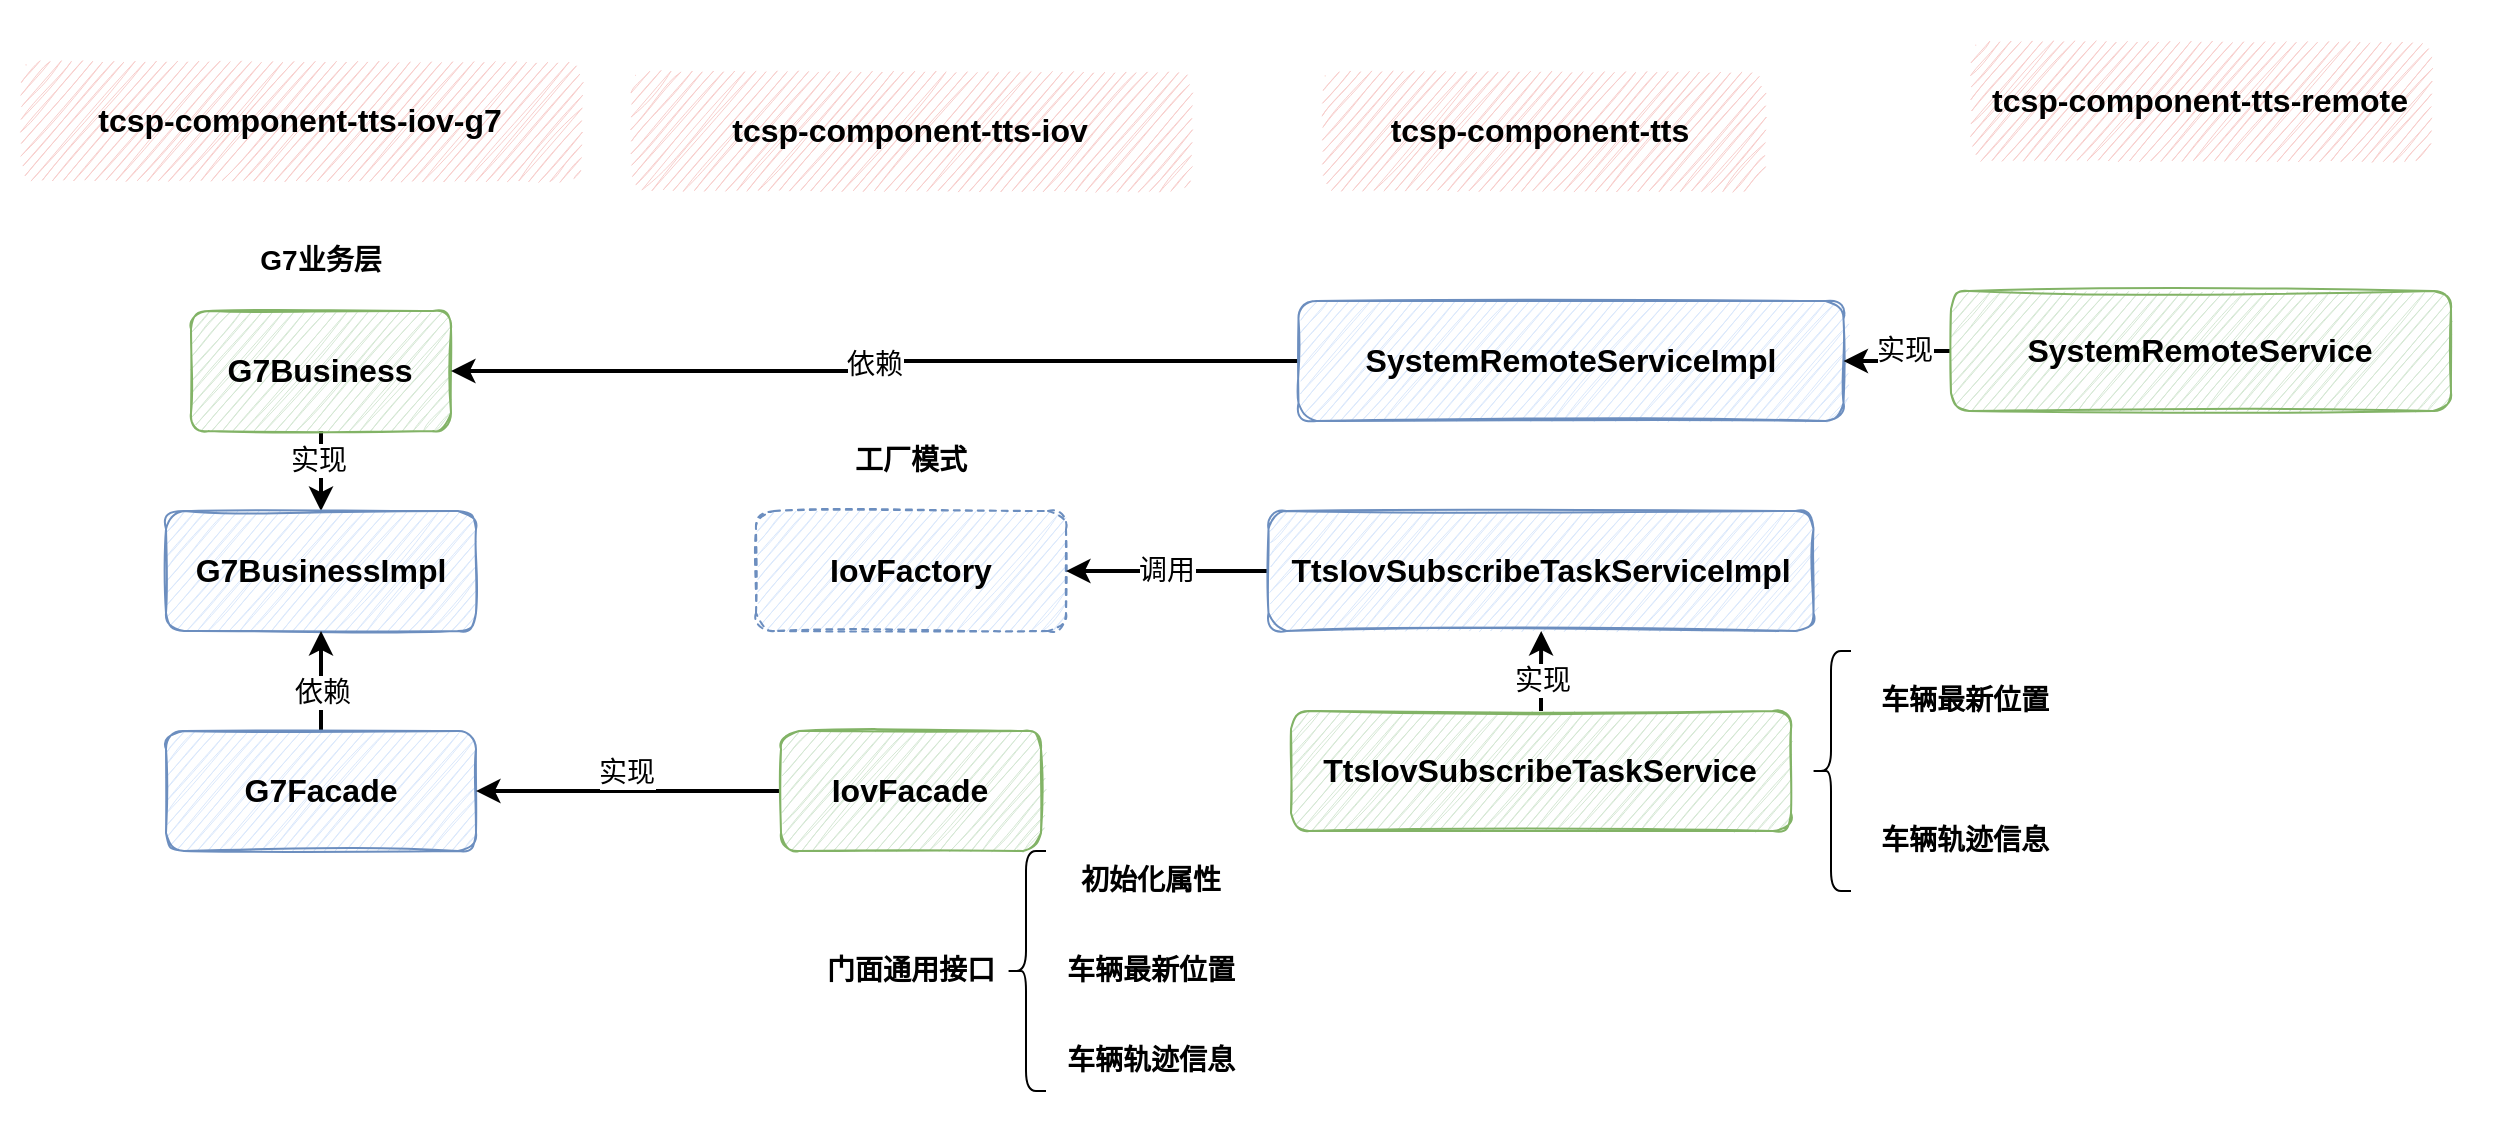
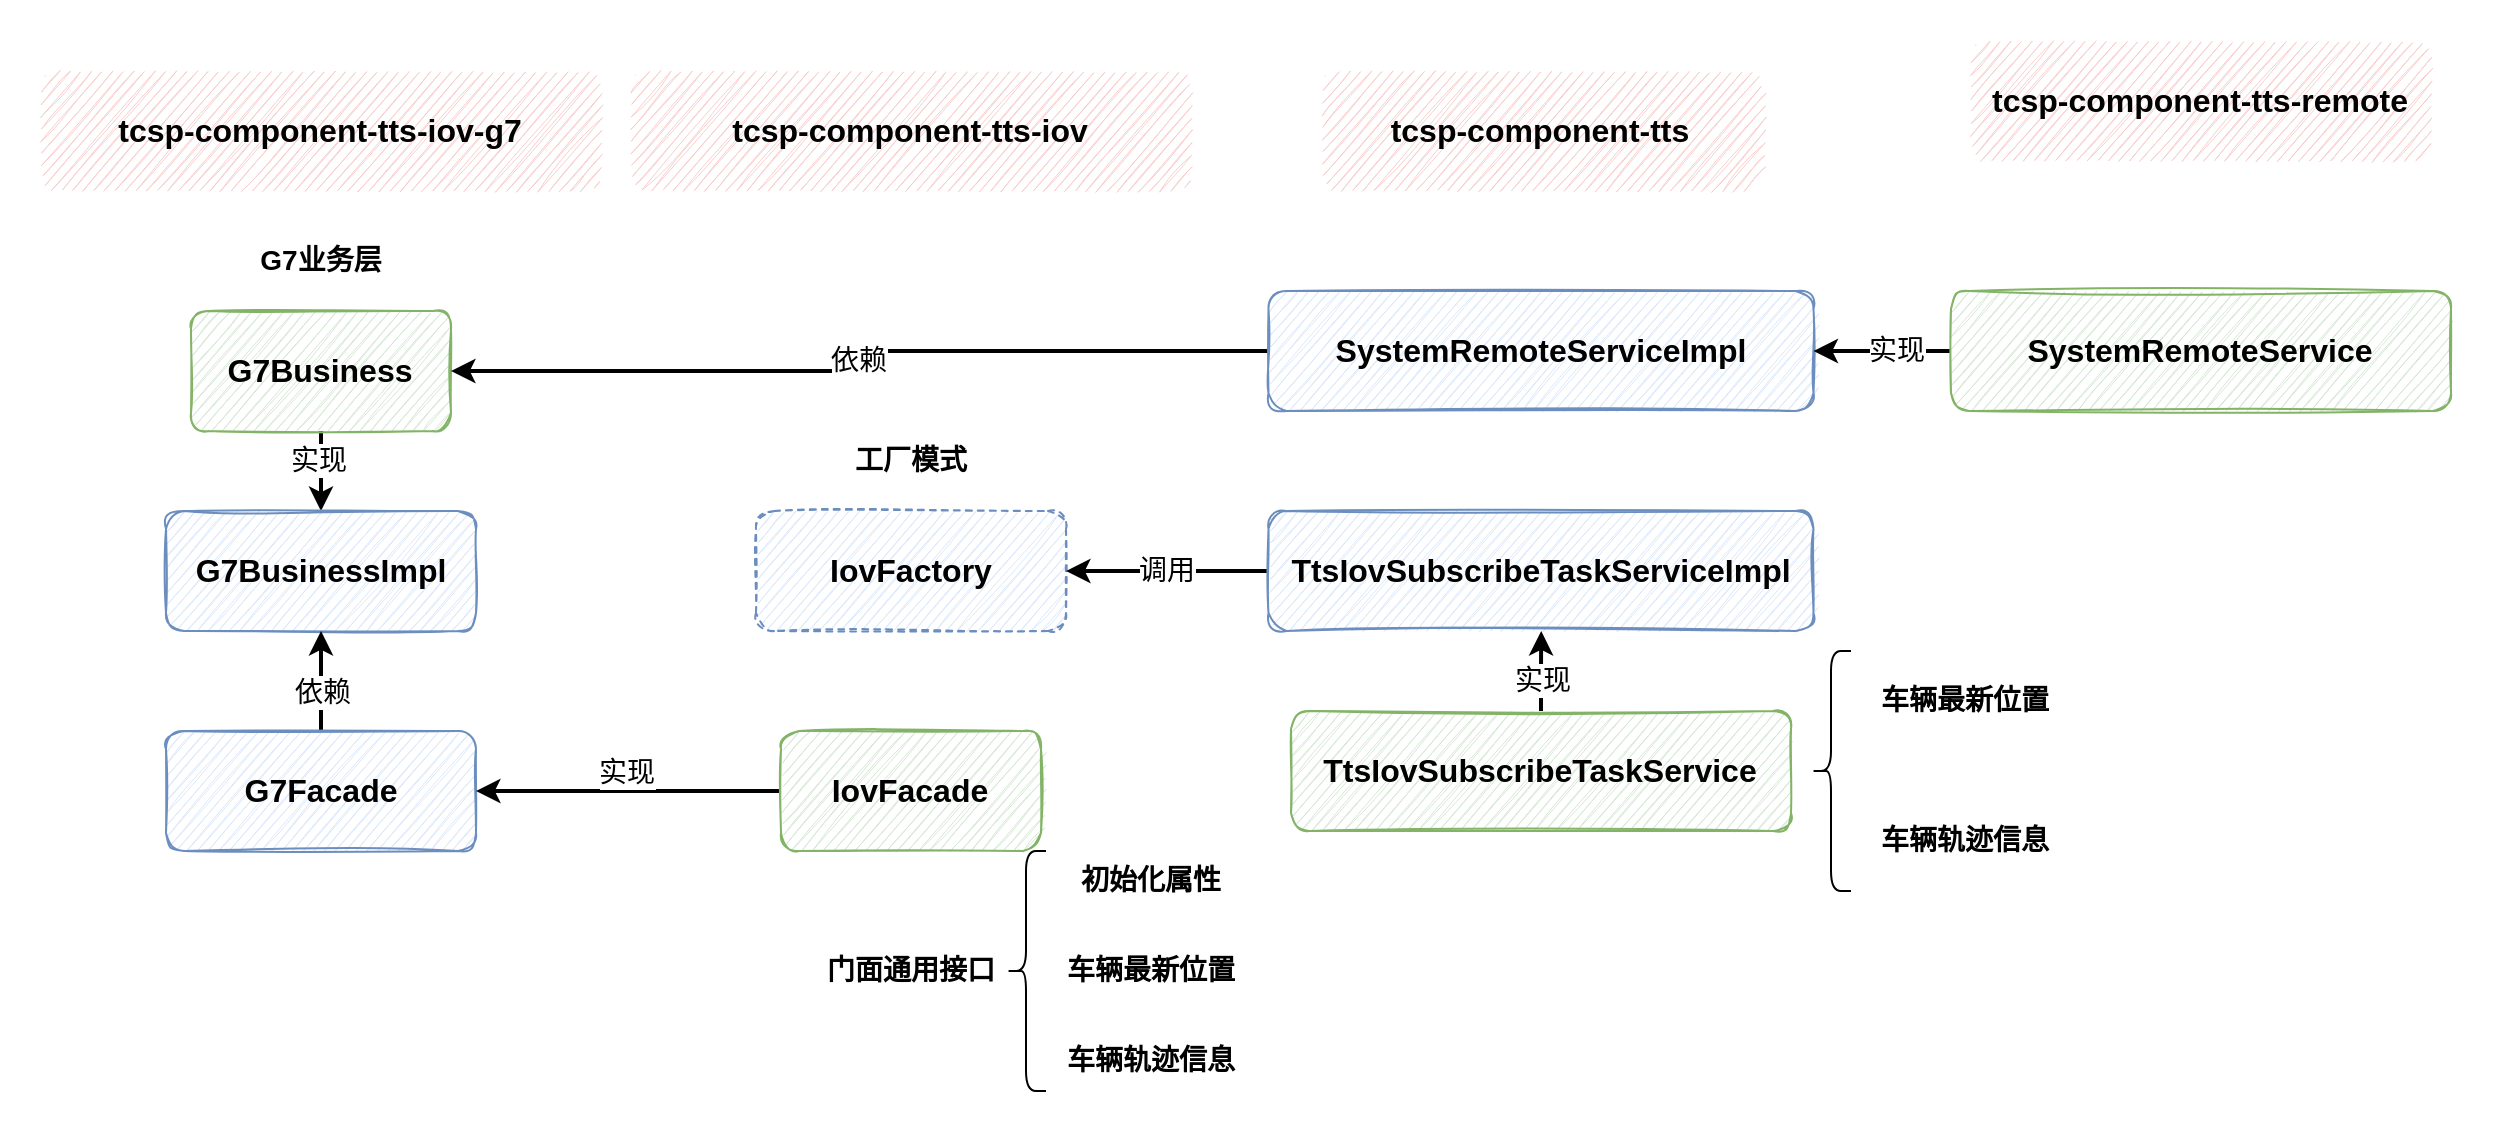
node "tcsp-component-tts-iov-g7": moved (301, 121) -> (321, 131)
node "SystemRemoteServiceImpl": moved (1571, 361) -> (1541, 351)
